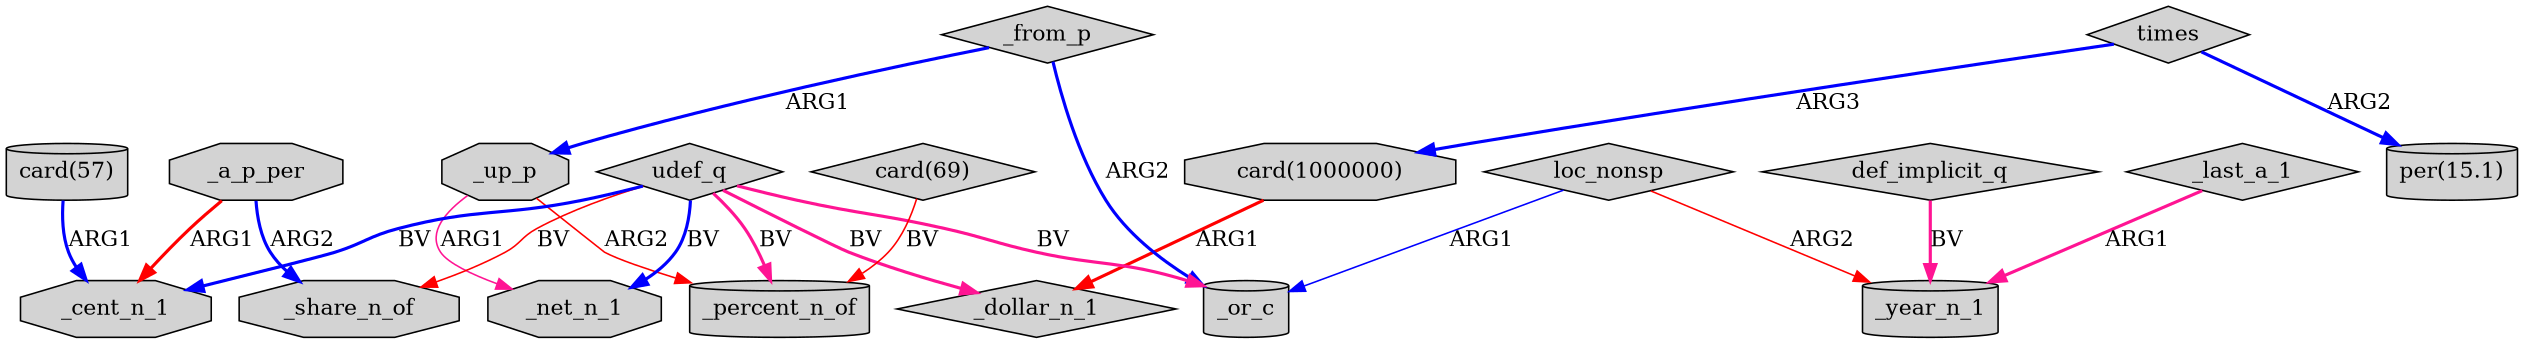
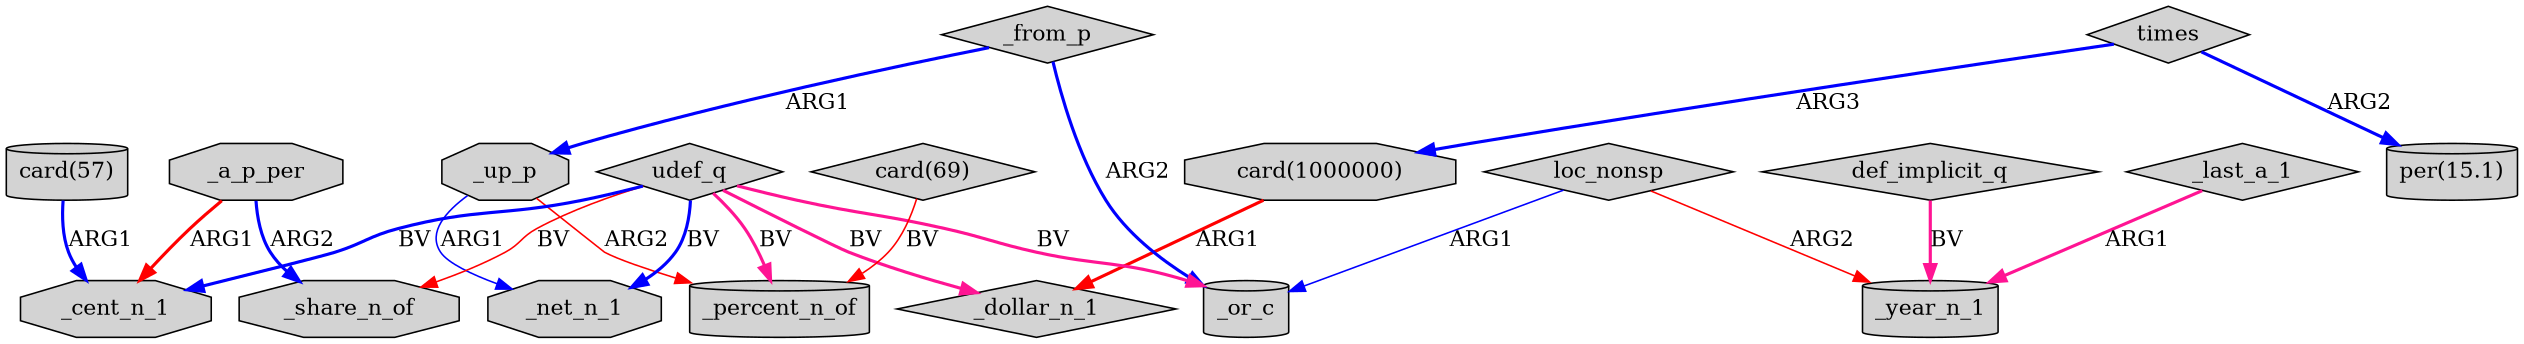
edge "_up_p" -> "_net_n_1": color deeppink -> blue
